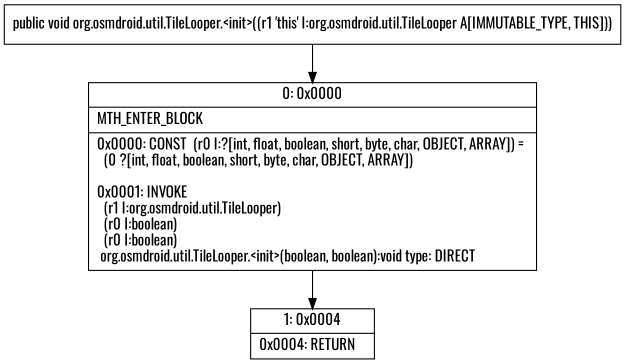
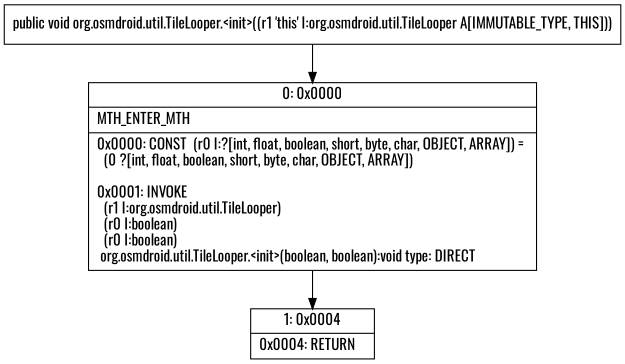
node "0: 0x0000": text "MTH_ENTER_BLOCK" -> "MTH_ENTER_MTH"
